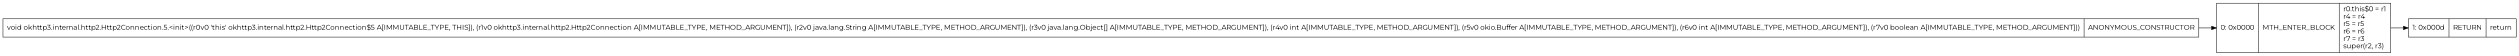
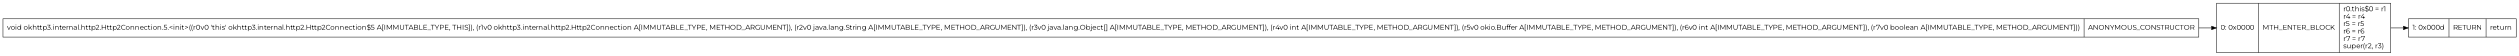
node "0: 0x0000": text "r7 = r3" -> "r7 = r7"
